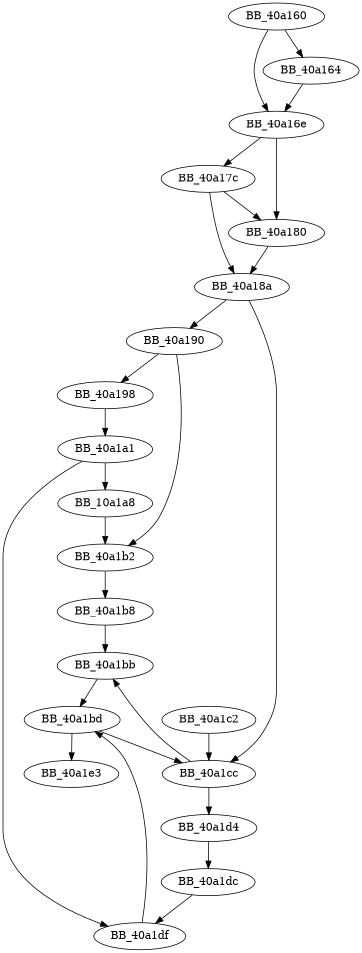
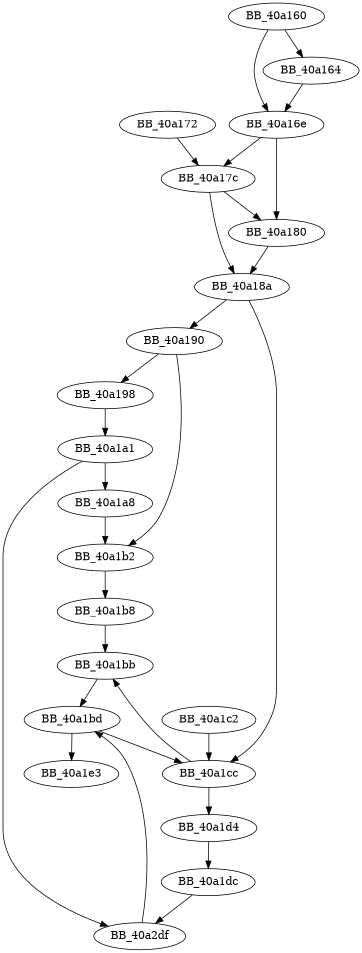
node "BB_40a172": added
node "BB_10a1a8": label "BB_10a1a8" -> "BB_40a1a8"
node "BB_40a1df": label "BB_40a1df" -> "BB_40a2df"
